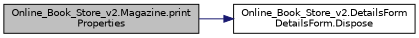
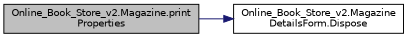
node "Online_Book_Store_v2.DetailsForm DetailsForm.Dispose": label "Online_Book_Store_v2.DetailsForm DetailsForm.Dispose" -> "Online_Book_Store_v2.Magazine DetailsForm.Dispose"
